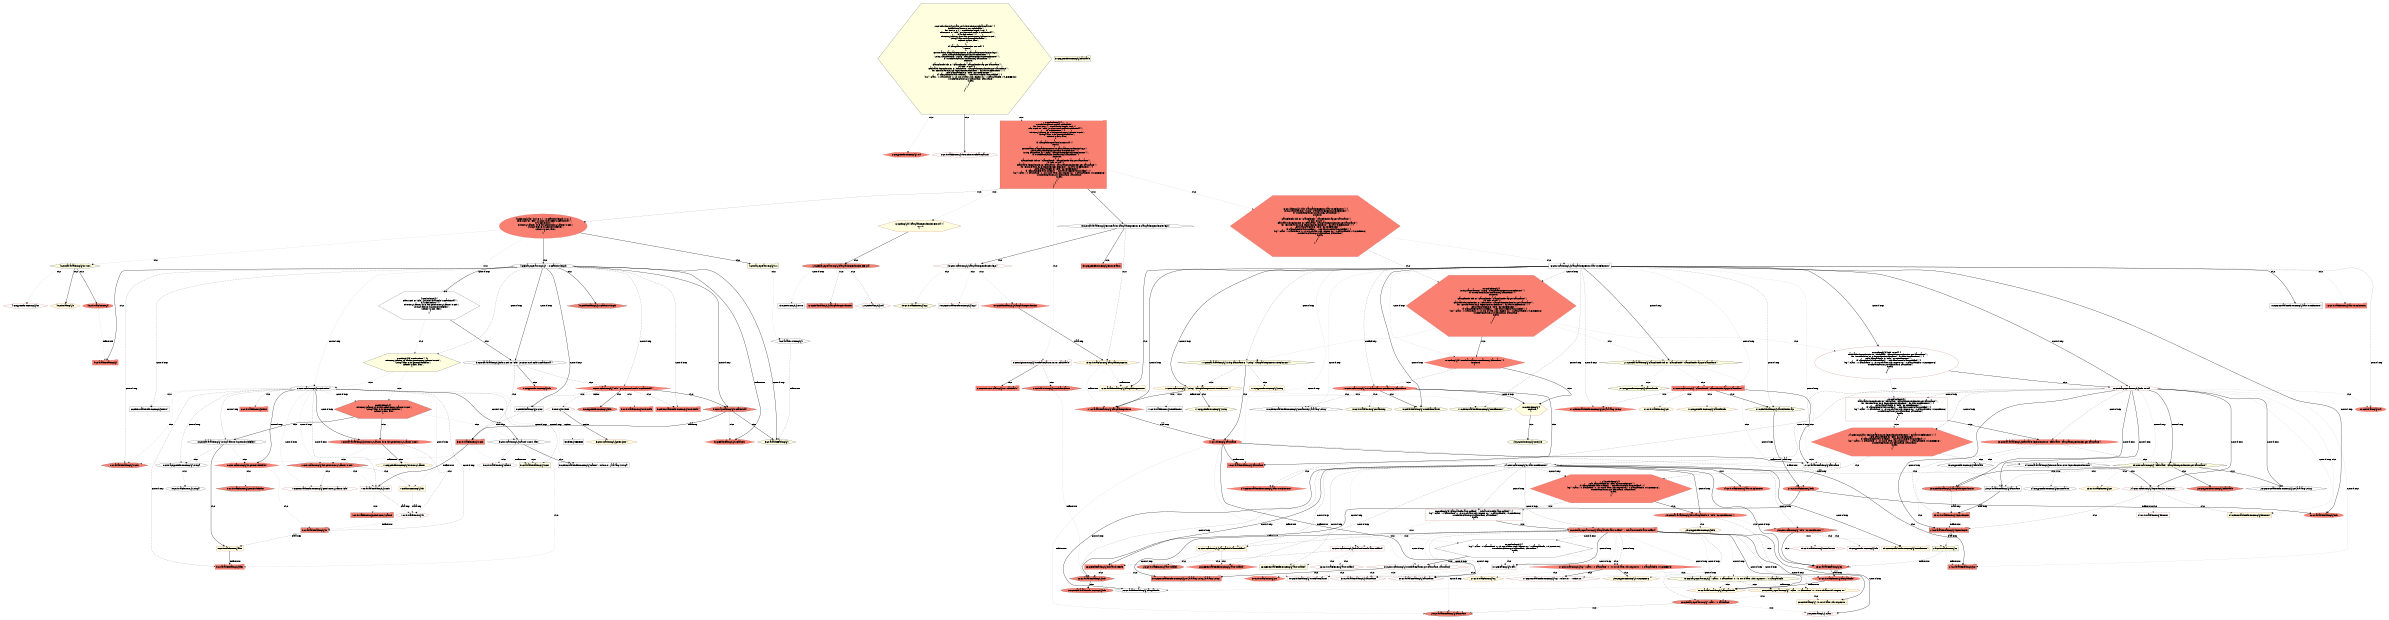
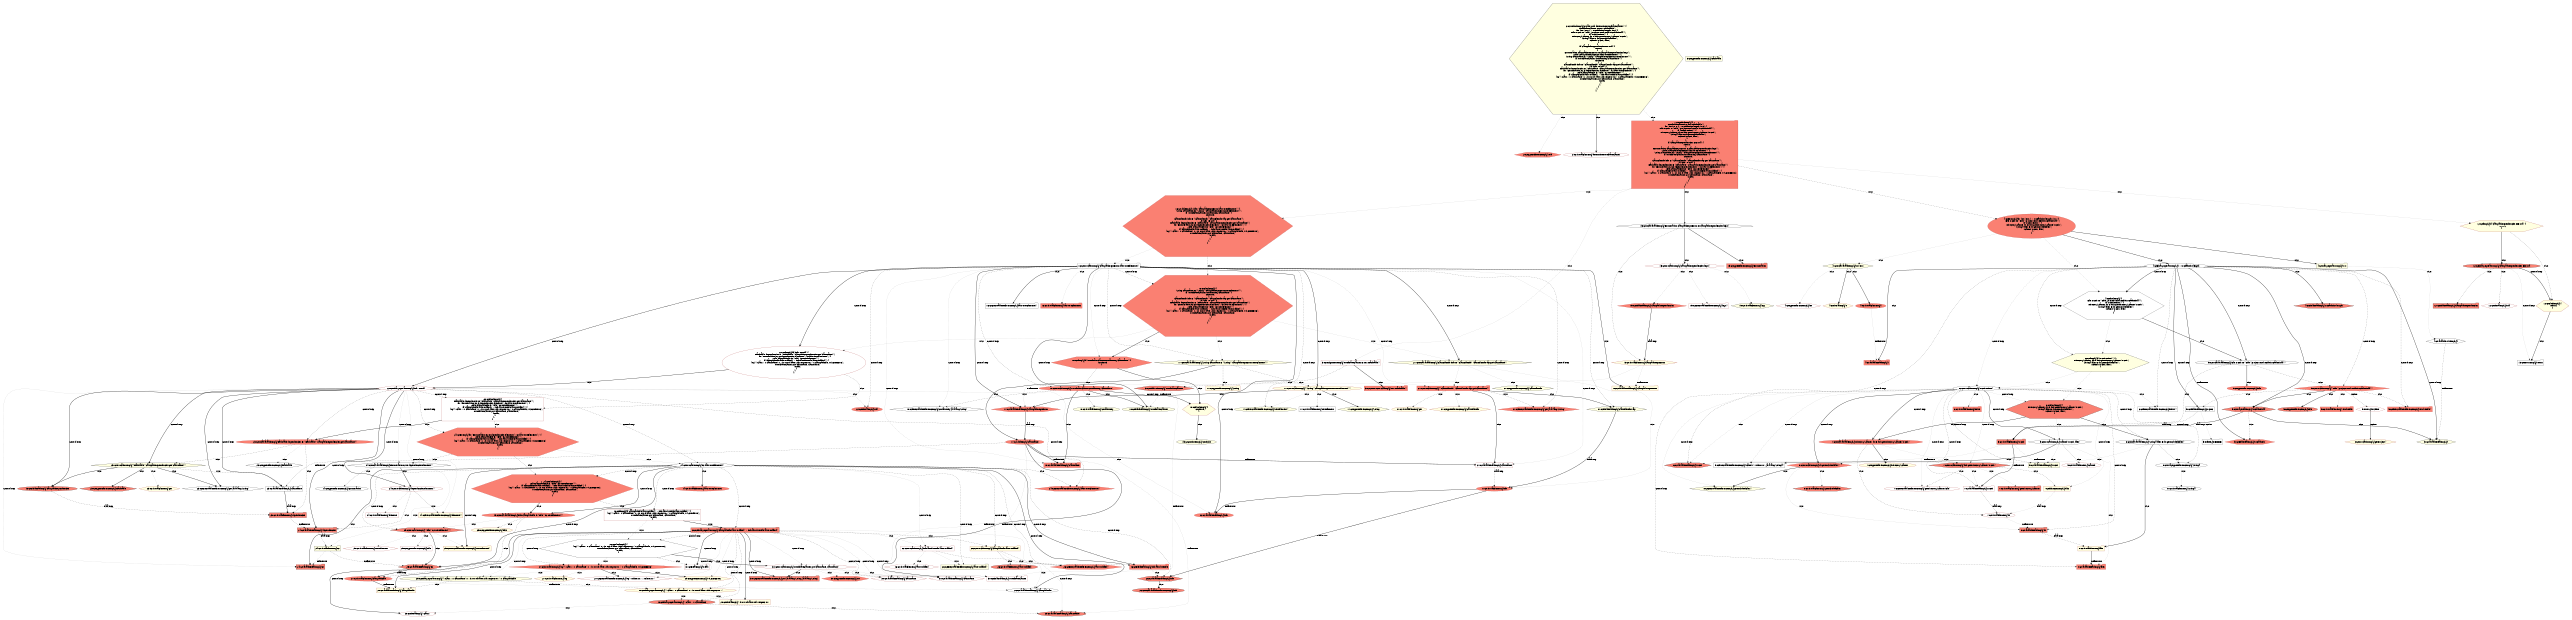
node "12:CtBlockImpl@{ return; }": added
node "8:CtExecutableReferenceImpl@getIncludedFiles()": added
edge "7:CtVariableReadImpl@srcDir" -> "7:CtVirtualElement@getDirectoryScanner": now "7:CtInvocationImpl@this.getDirectoryScanner(srcDir)" -> "7:CtVirtualElement@getDirectoryScanner"
node "30:CtVirtualElement@put": label "30:CtVirtualElement@put" -> "30:CtTypeReferenceImpl@put"
node "28:CtVariableReadImpl@classpathFile": shape hexagon -> folder
